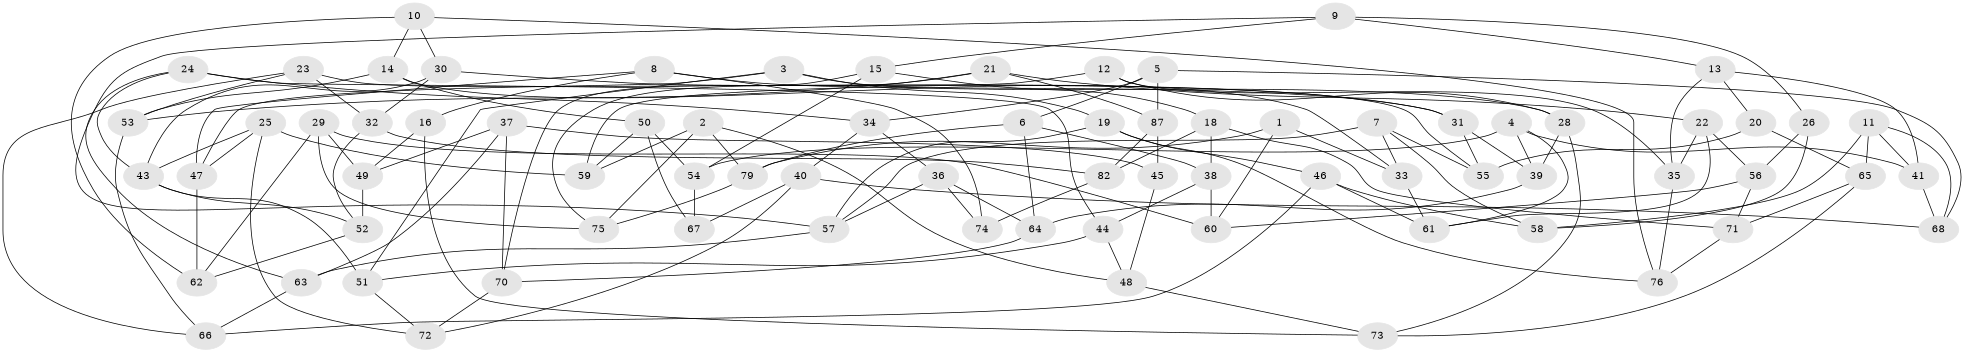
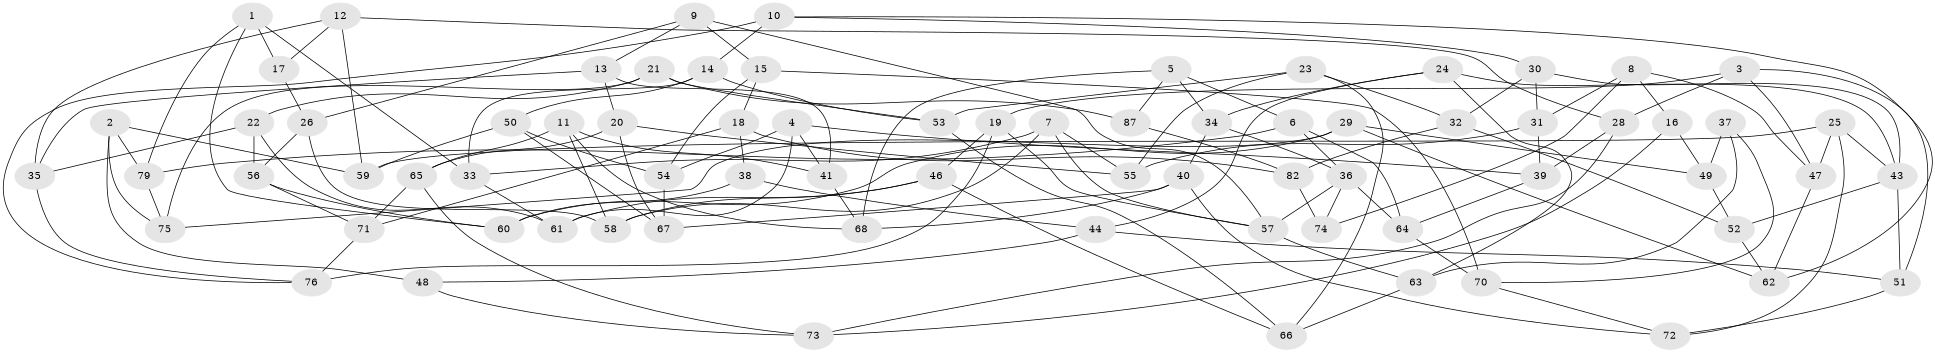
node "17": added
edge "6" -- "38": now "6" -- "36"
node "45": removed
edge "20" -- "67": added
